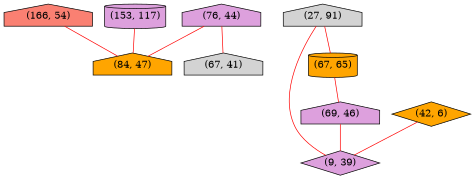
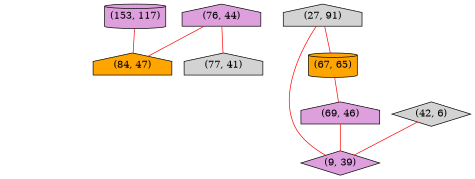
node "(166, 54)": removed
node "(67, 41)": label "(67, 41)" -> "(77, 41)"
node "(42, 6)": fillcolor orange -> lightgrey
